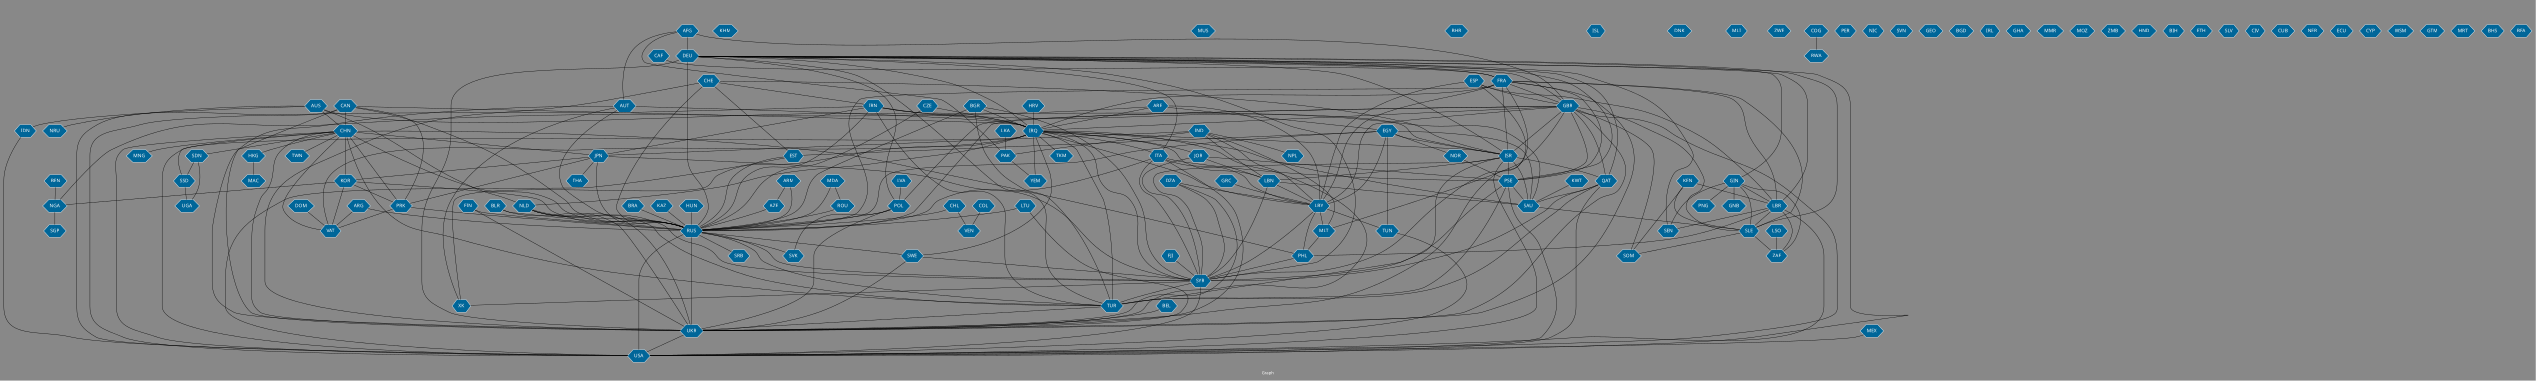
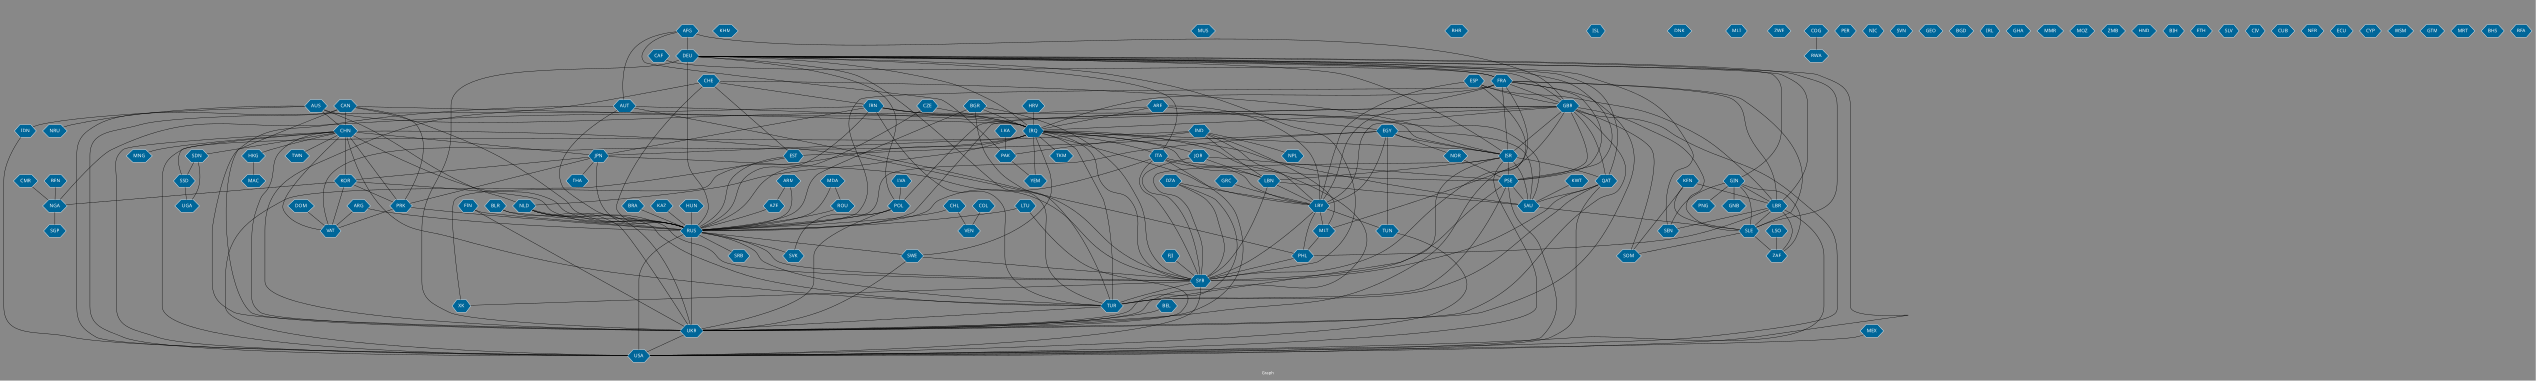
edge "AUT" -- "XK": now "AUT" -- "SYR"
node "CMR": added
